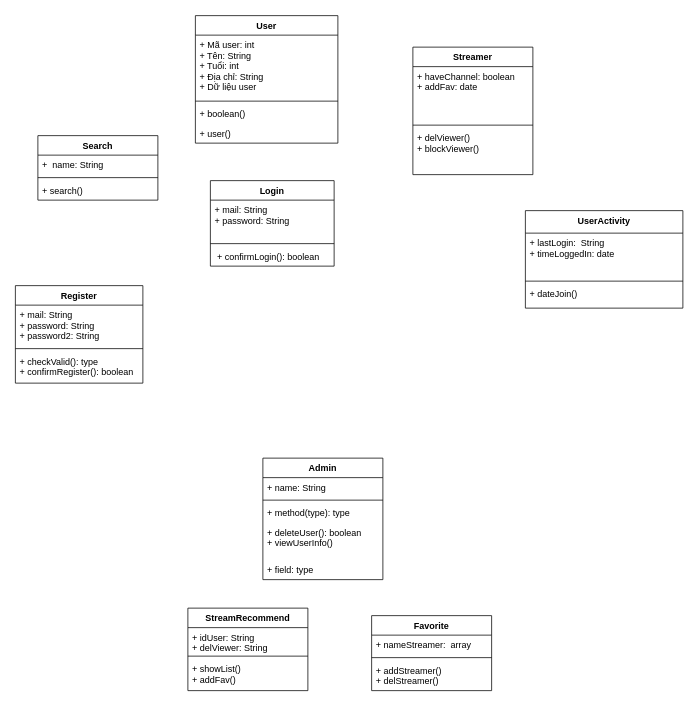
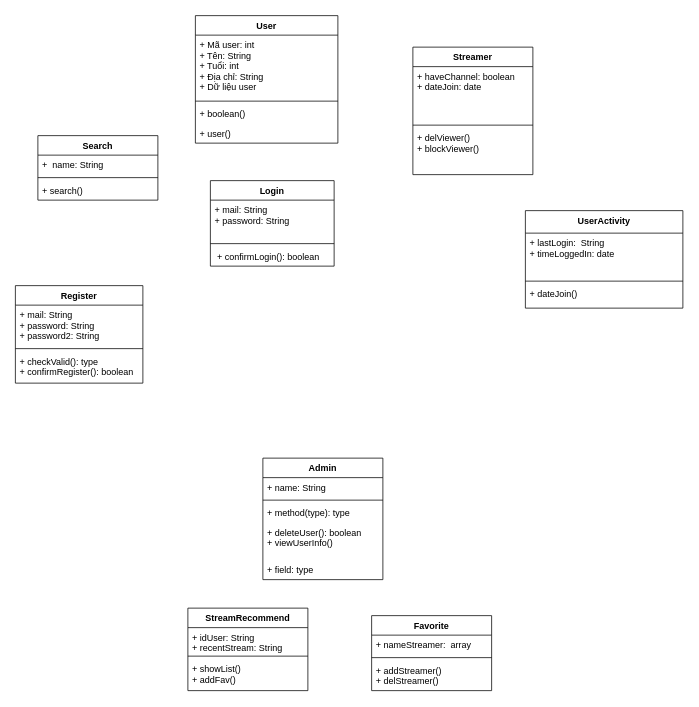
node "+ haveChannel: boolean + addFav: date": label "+ haveChannel: boolean + addFav: date" -> "+ haveChannel: boolean + dateJoin: date"
node "+ idUser: String + delViewer: String": label "+ idUser: String + delViewer: String" -> "+ idUser: String + recentStream: String"
